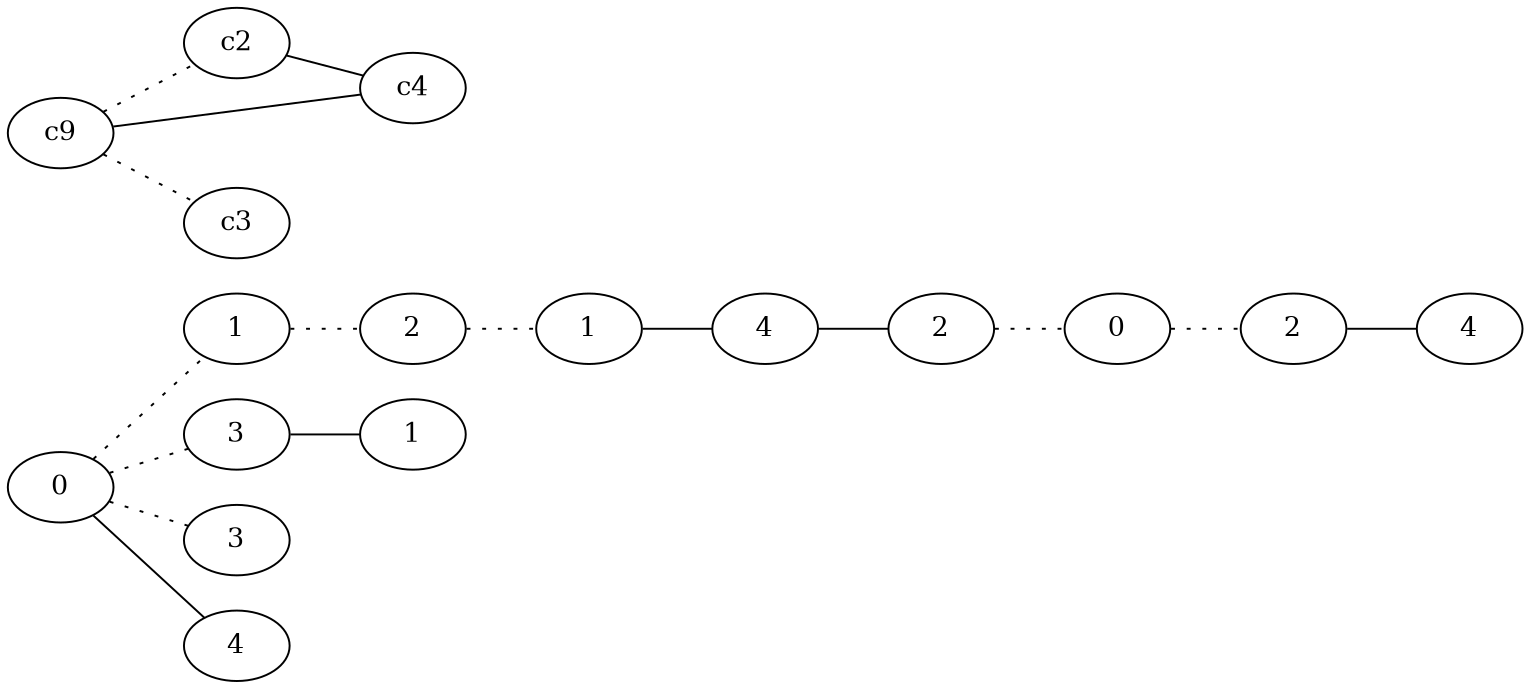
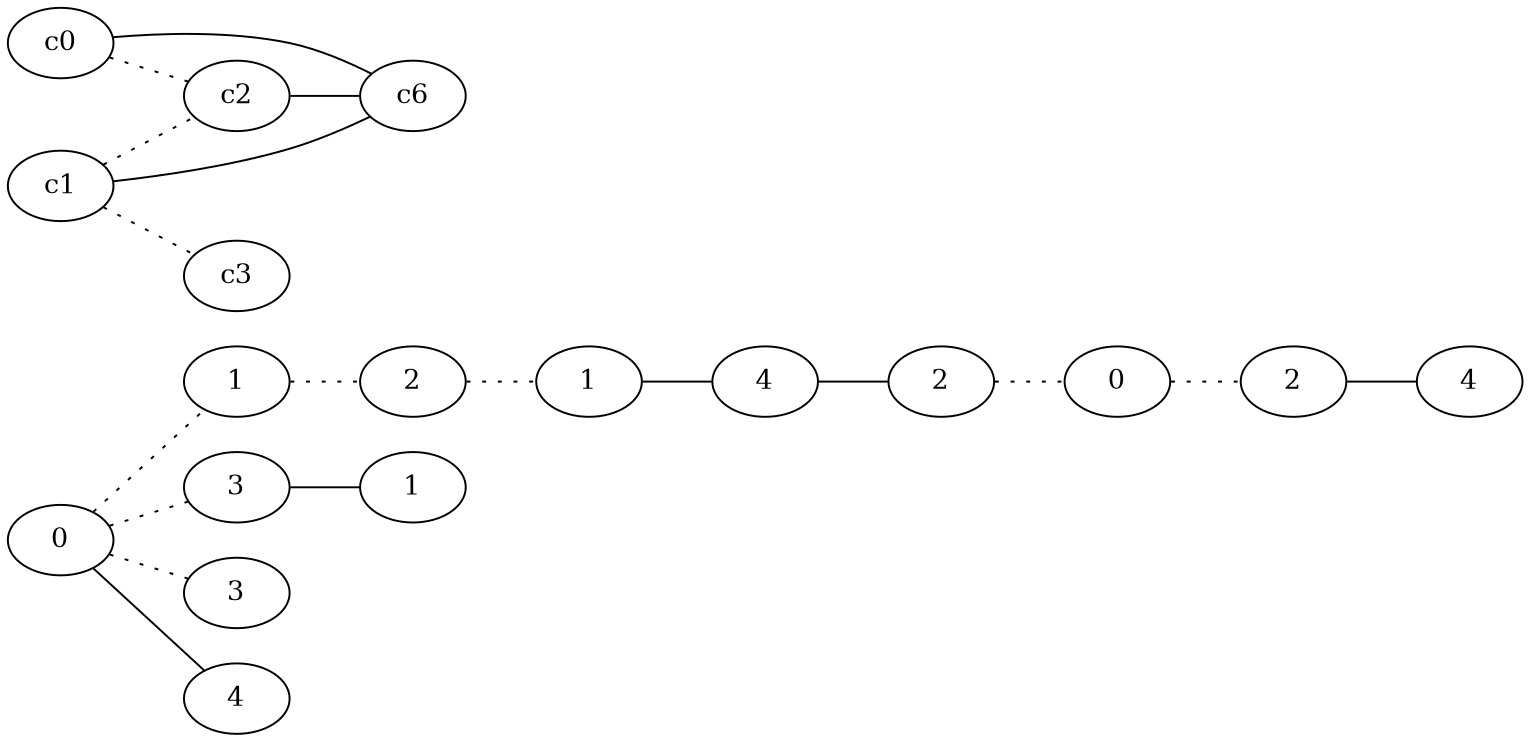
node "c0": added
node "c4": label "c4" -> "c6"
node "c9": label "c9" -> "c1"
